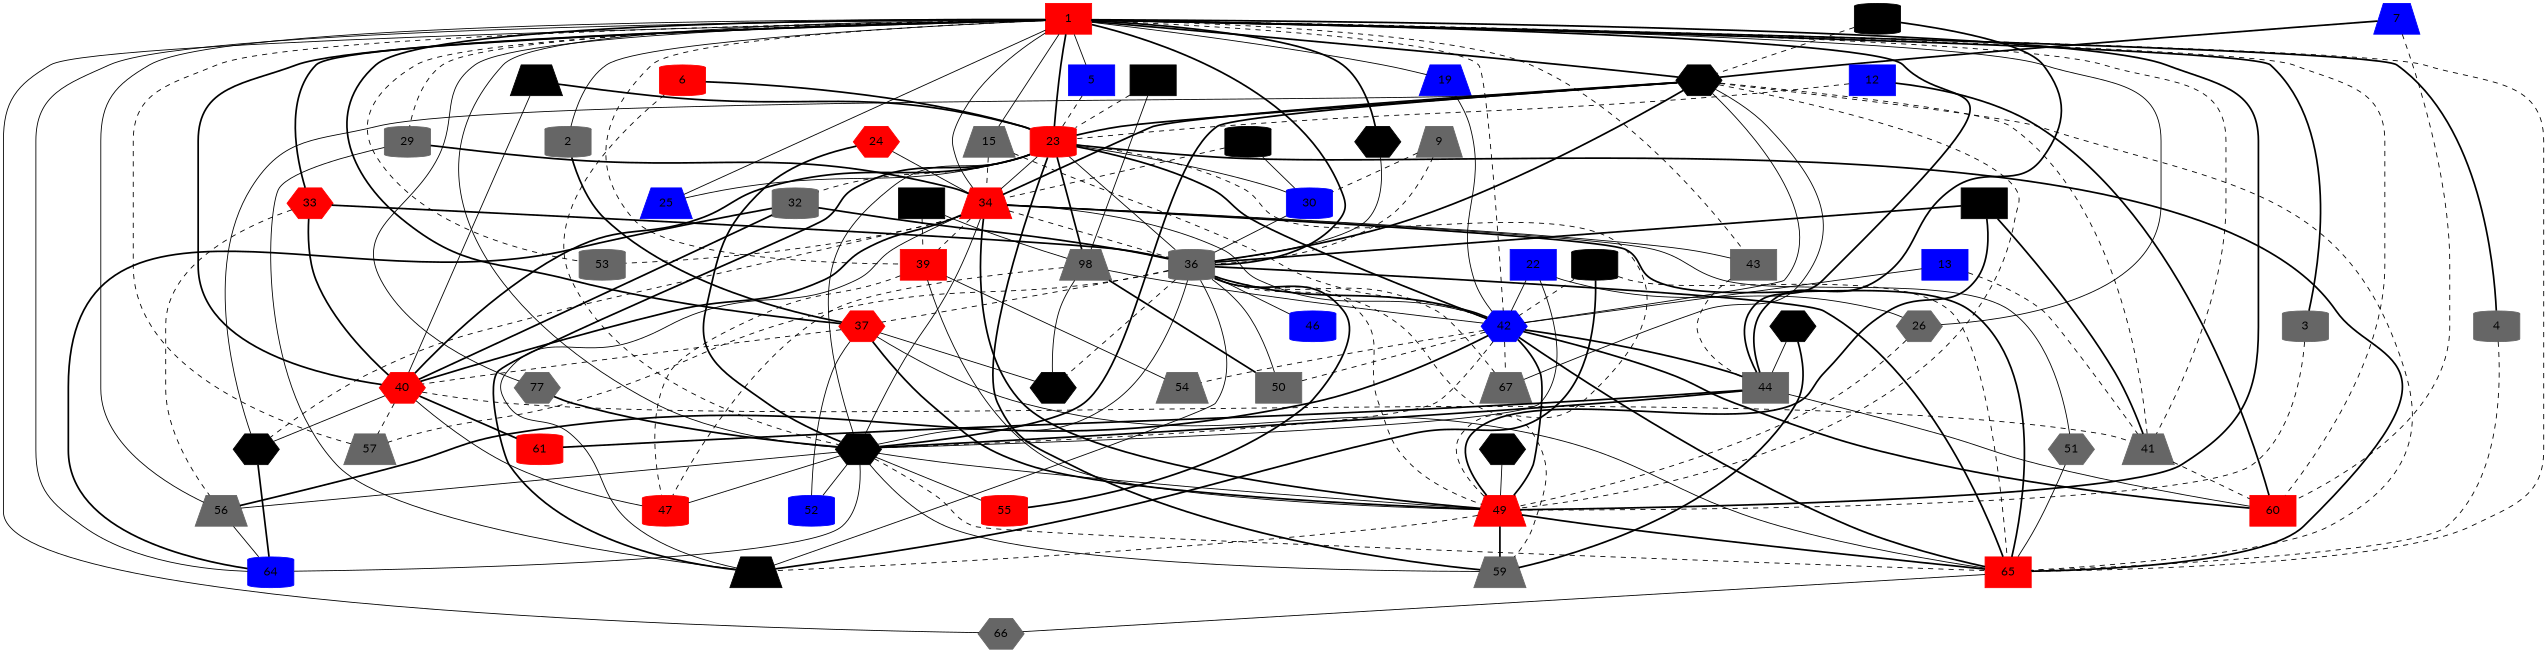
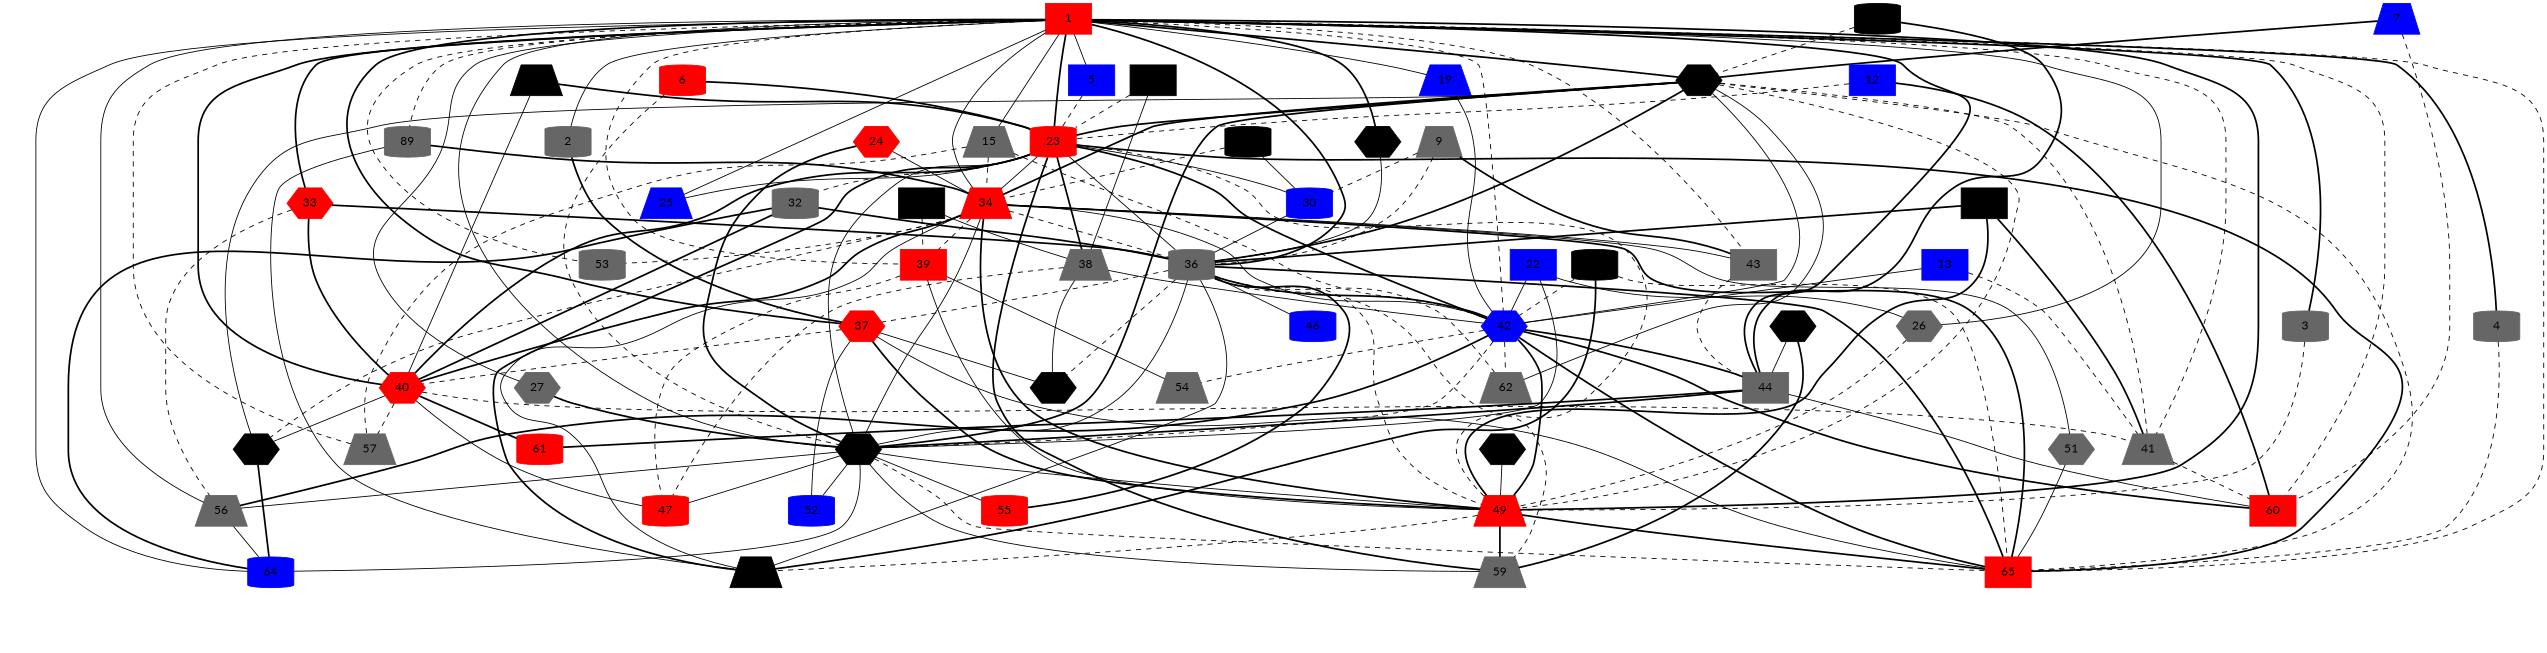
node "29": label "29" -> "89"
edge "9" -- "43": added
node "98": label "98" -> "38"
edge "36" -- "57": now "15" -- "57"
node "77": label "77" -> "27"
node "50": removed
node "67": label "67" -> "62"
node "66": removed
